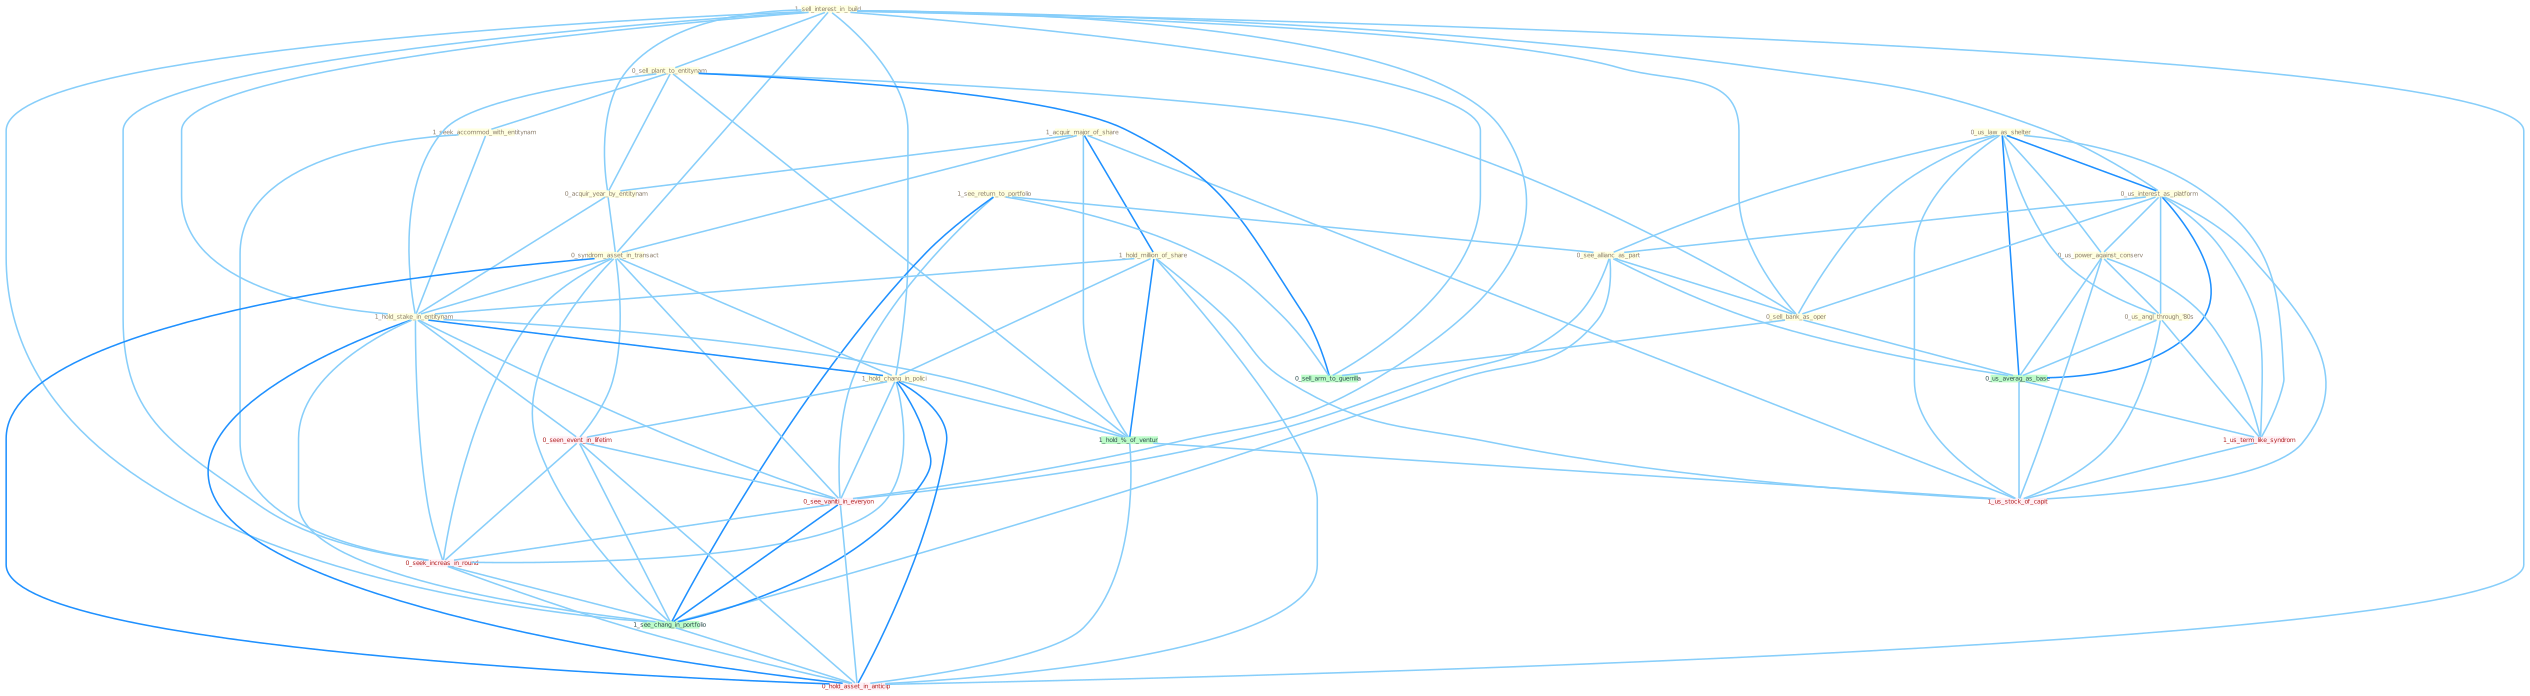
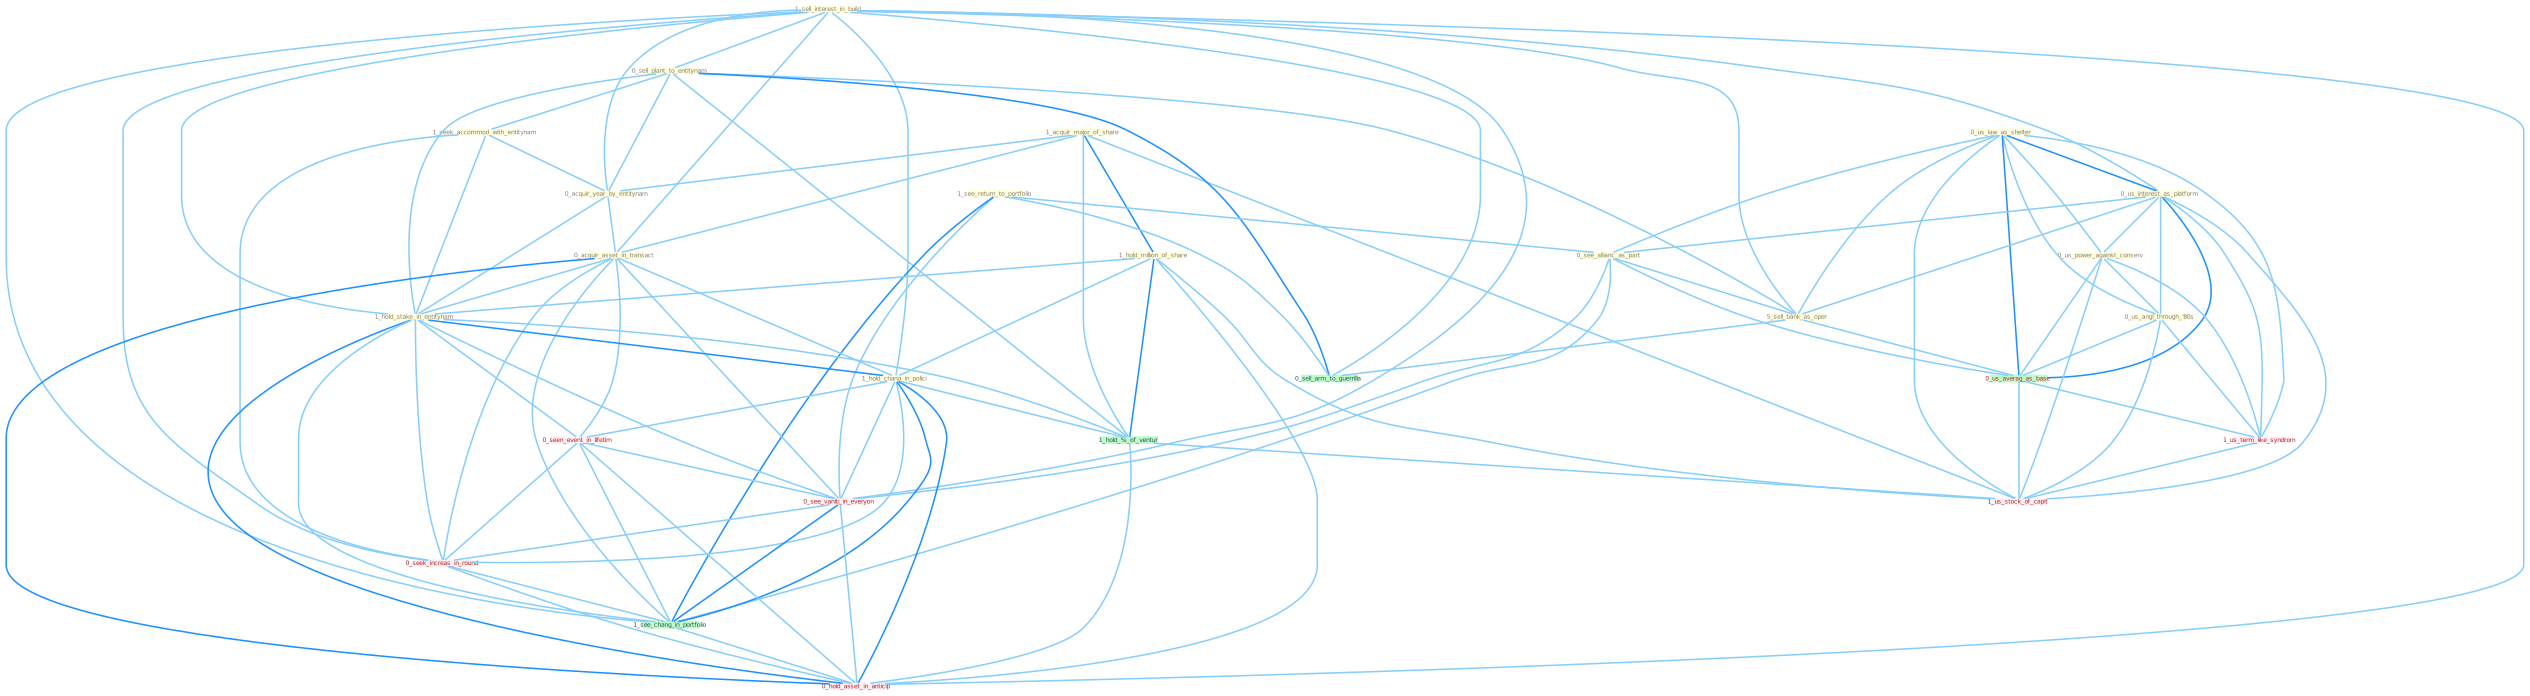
edge "1_seek_accommod_with_entitynam" -- "0_acquir_year_by_entitynam": added
node "0_syndrom_asset_in_transact": label "0_syndrom_asset_in_transact" -> "0_acquir_asset_in_transact"
node "0_sell_bank_as_oper": label "0_sell_bank_as_oper" -> "5_sell_bank_as_oper"
node "0_us_averag_as_base": fontcolor #2f4f4f -> #b22222
